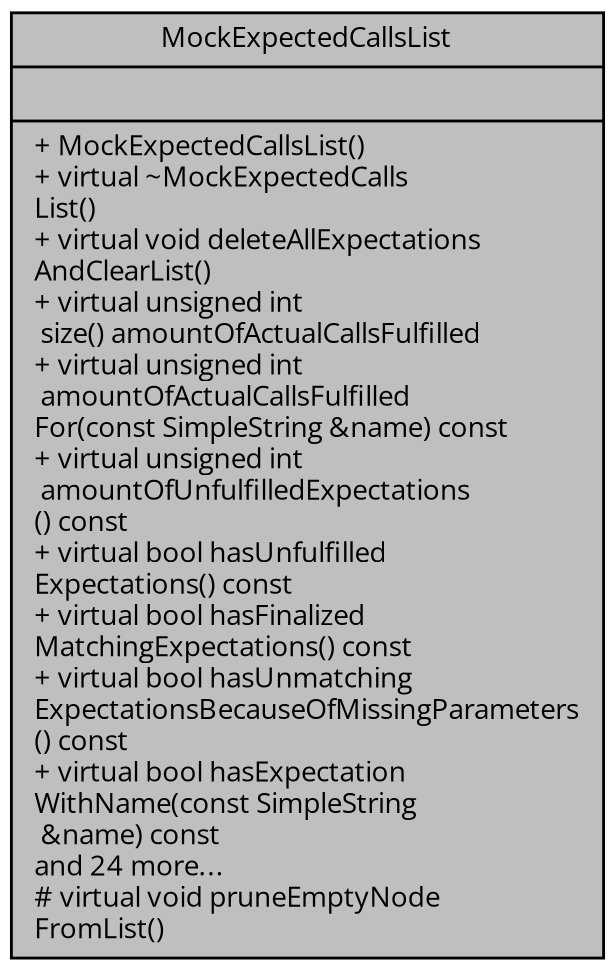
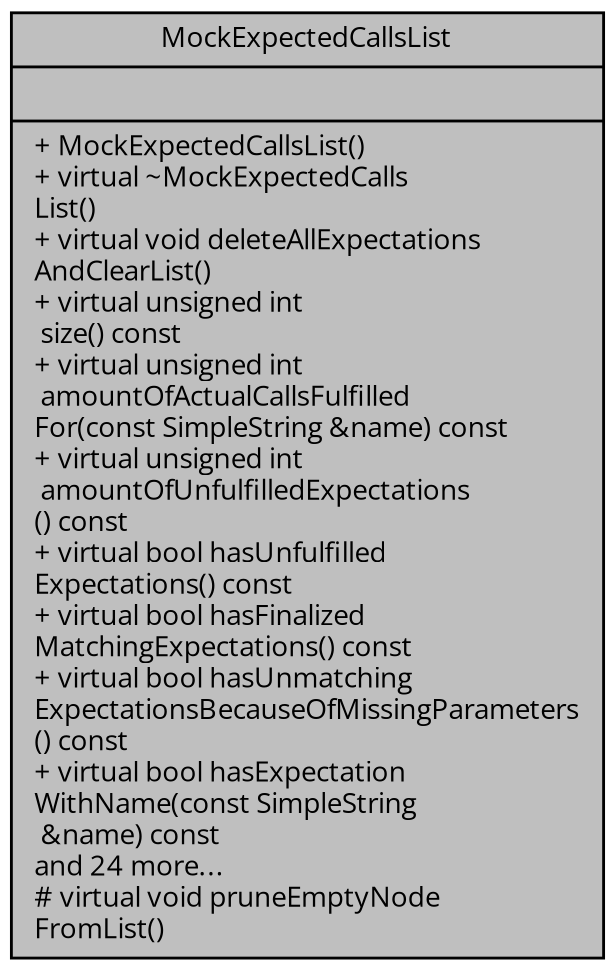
node "MockExpectedCallsList": text "size() amountOfActualCallsFulfilled" -> "size() const"
